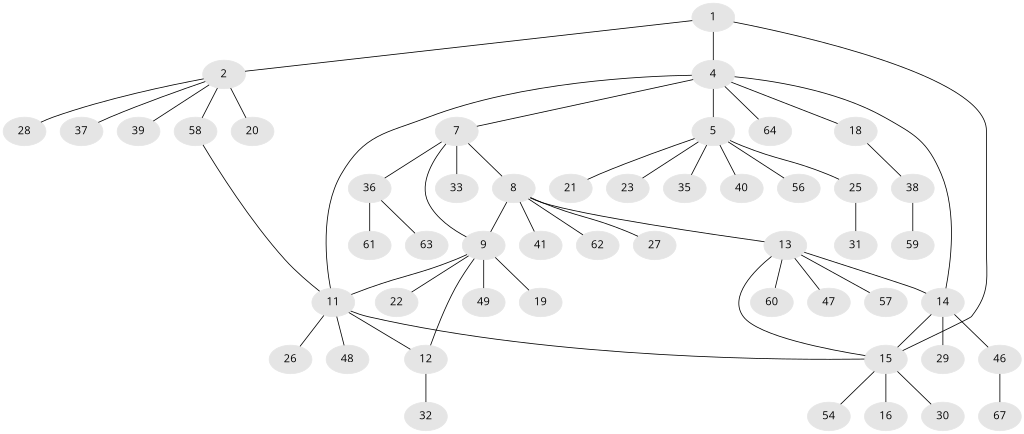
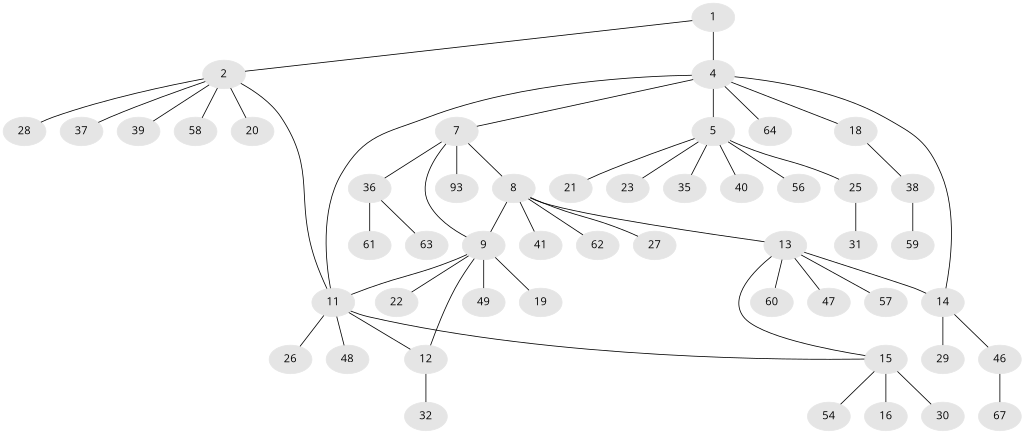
edge "1" -- "15": removed
node "33": label "33" -> "93"
edge "58" -- "11": now "2" -- "11"
edge "14" -- "15": removed
